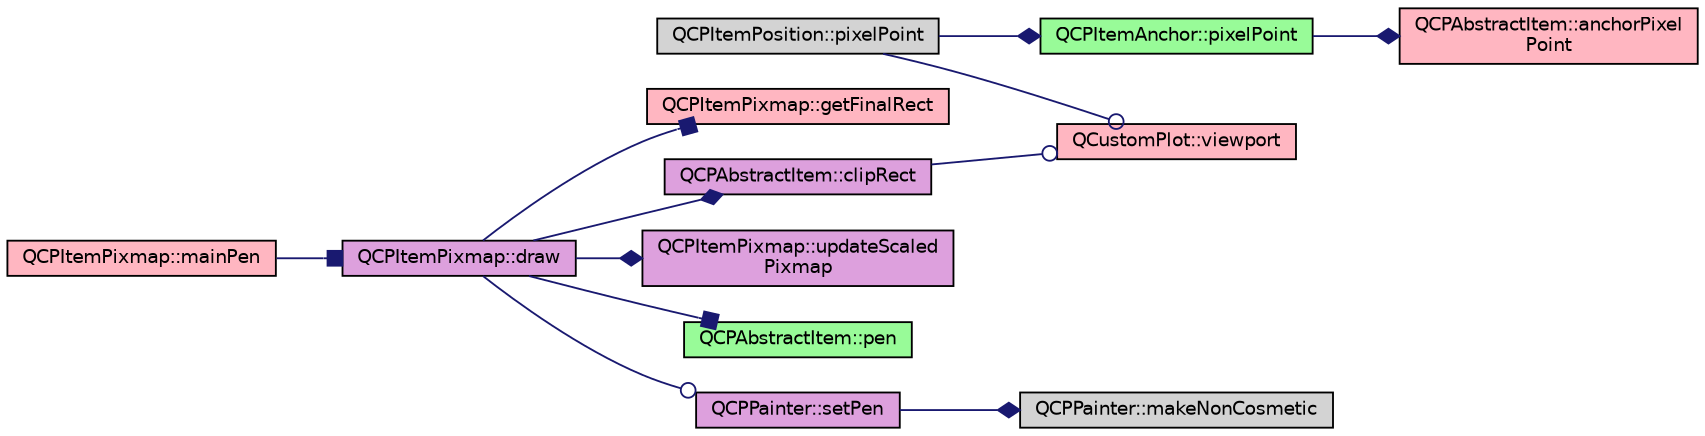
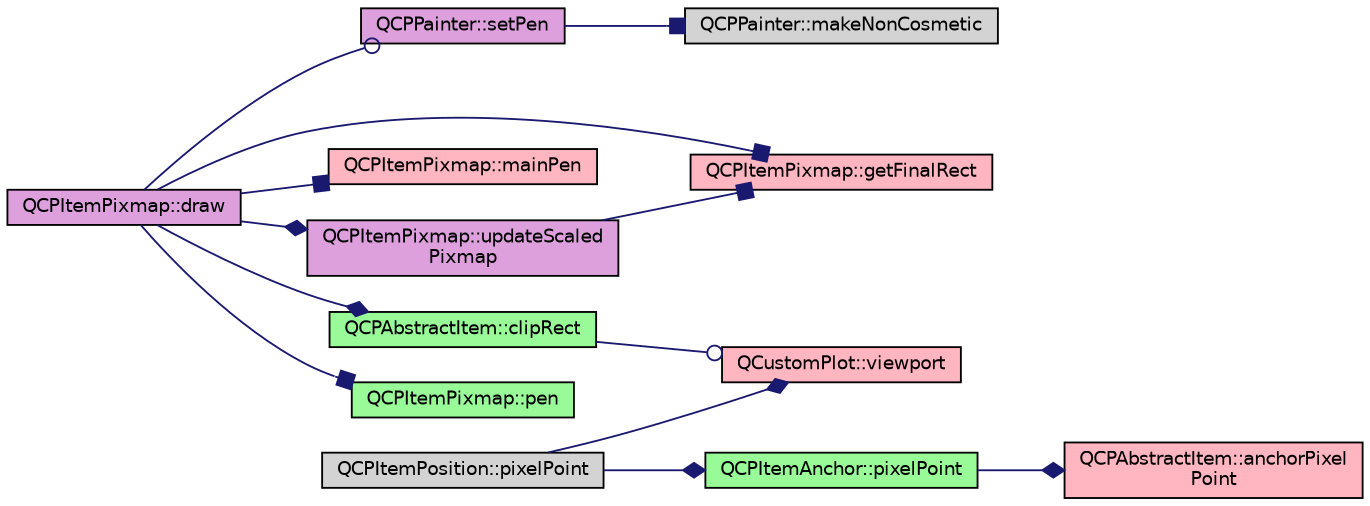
edge "QCPItemPosition::pixelPoint" -> "QCustomPlot::viewport": arrowhead odot -> diamond
node "QCPAbstractItem::clipRect": fillcolor plum -> palegreen
edge "QCPItemPixmap::updateScaled Pixmap" -> "QCPItemPixmap::getFinalRect": added
edge "QCPItemPixmap::mainPen" -> "QCPItemPixmap::draw": reversed
node "QCPAbstractItem::pen": label "QCPAbstractItem::pen" -> "QCPItemPixmap::pen"
edge "QCPPainter::setPen" -> "QCPPainter::makeNonCosmetic": arrowhead diamond -> box
